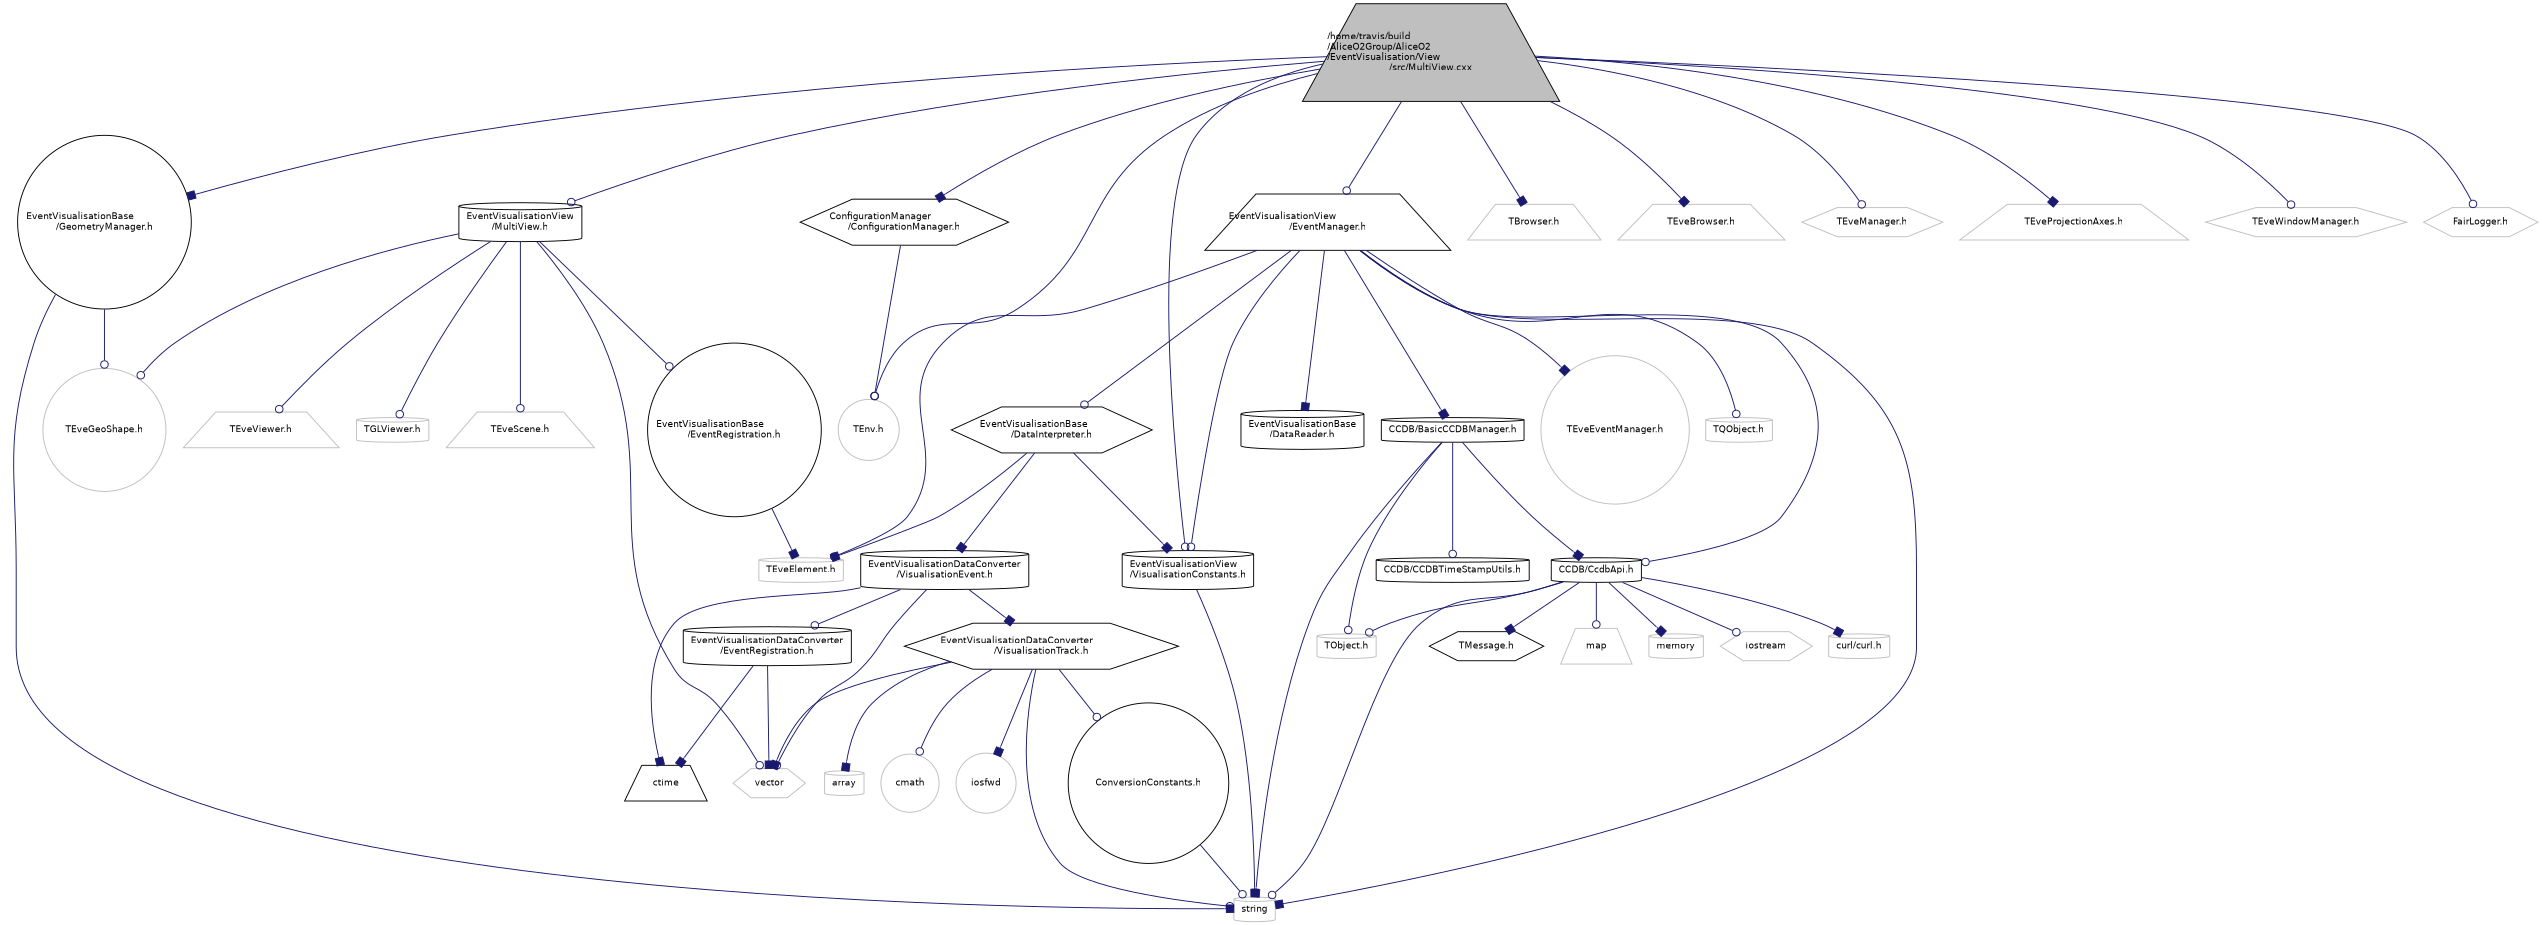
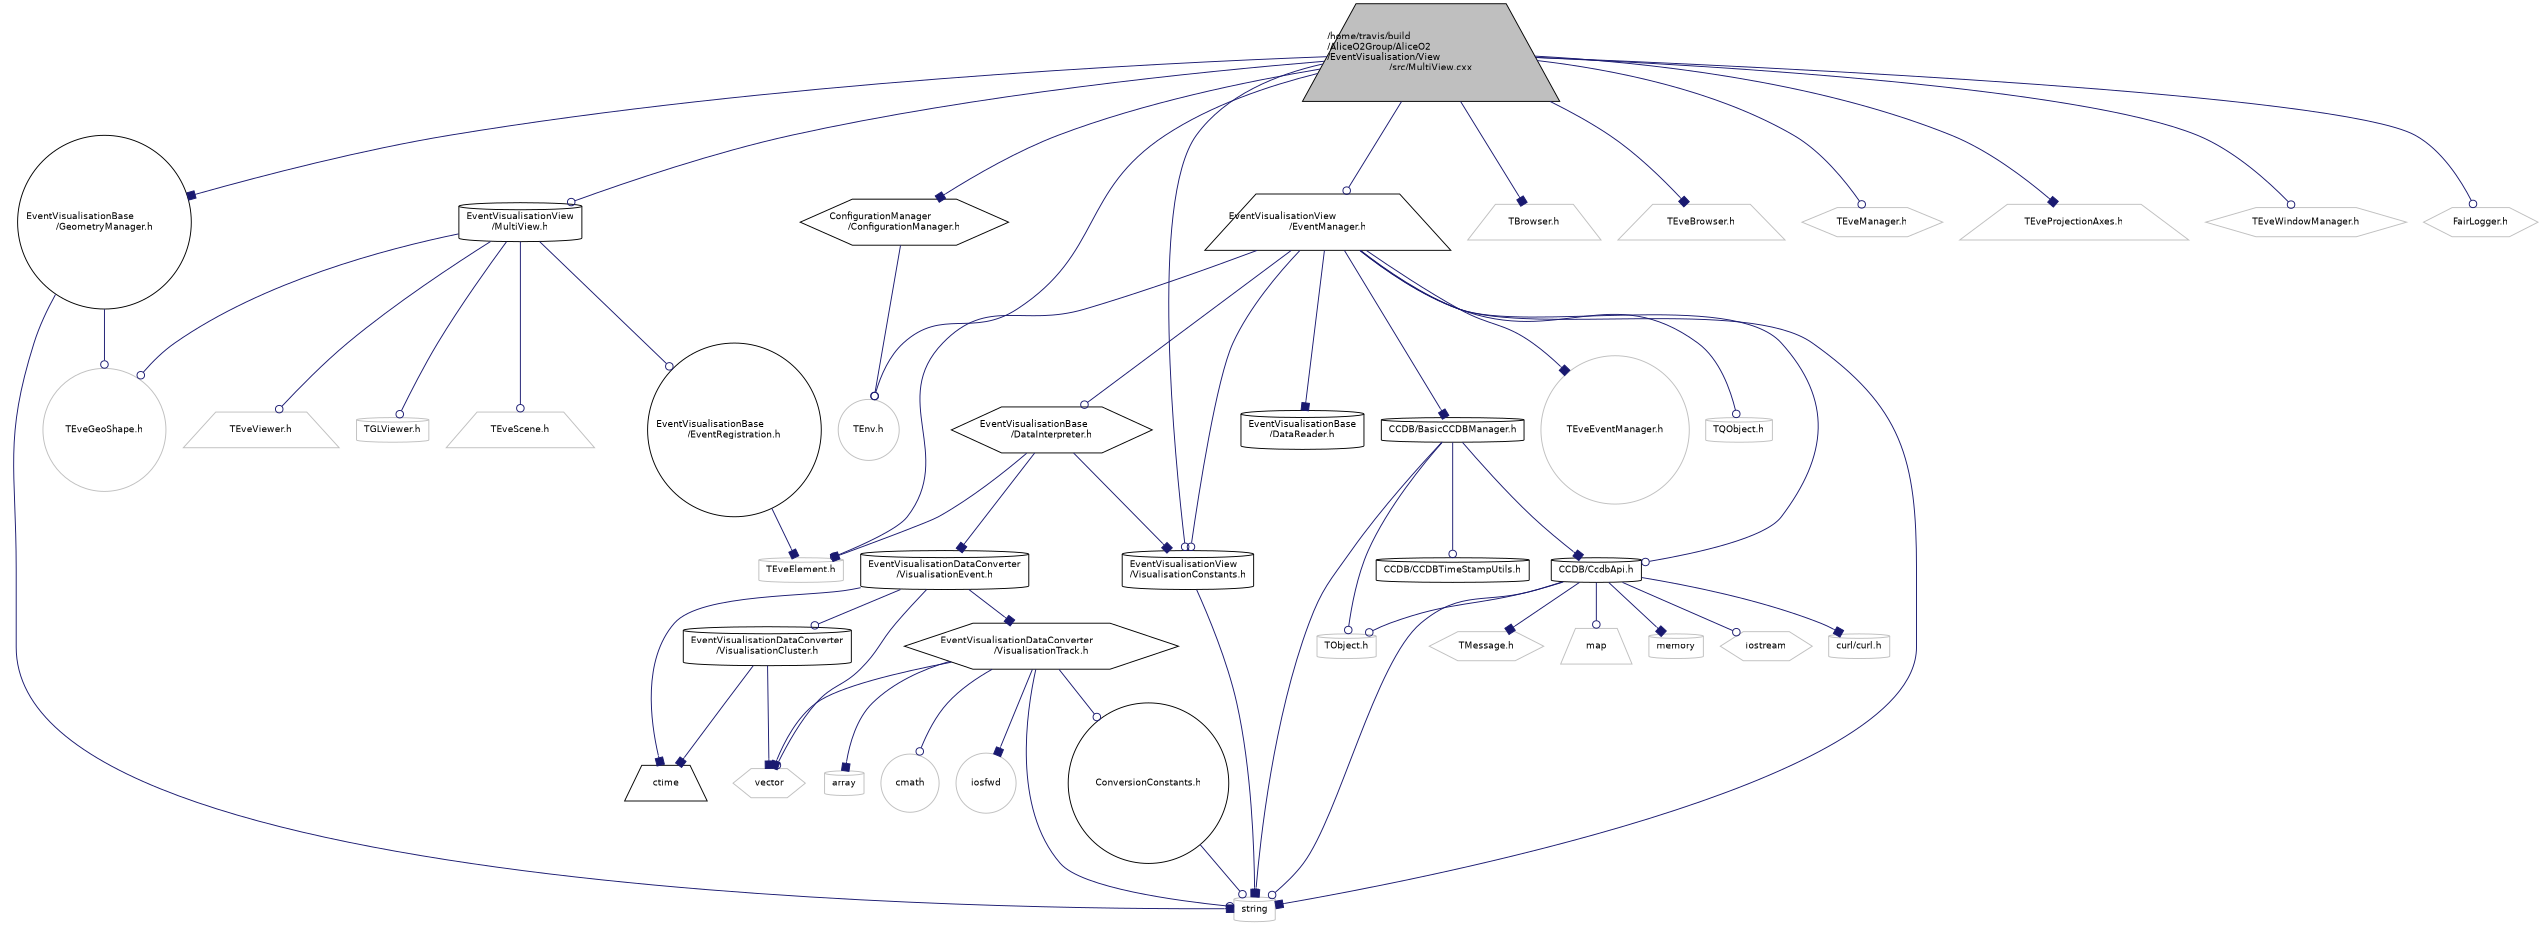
edge "EventVisualisationView /MultiView.h" -> "vector": removed
node "EventVisualisationDataConverter /EventRegistration.h": label "EventVisualisationDataConverter /EventRegistration.h" -> "EventVisualisationDataConverter /VisualisationCluster.h"
node "TMessage.h": color black -> grey75
